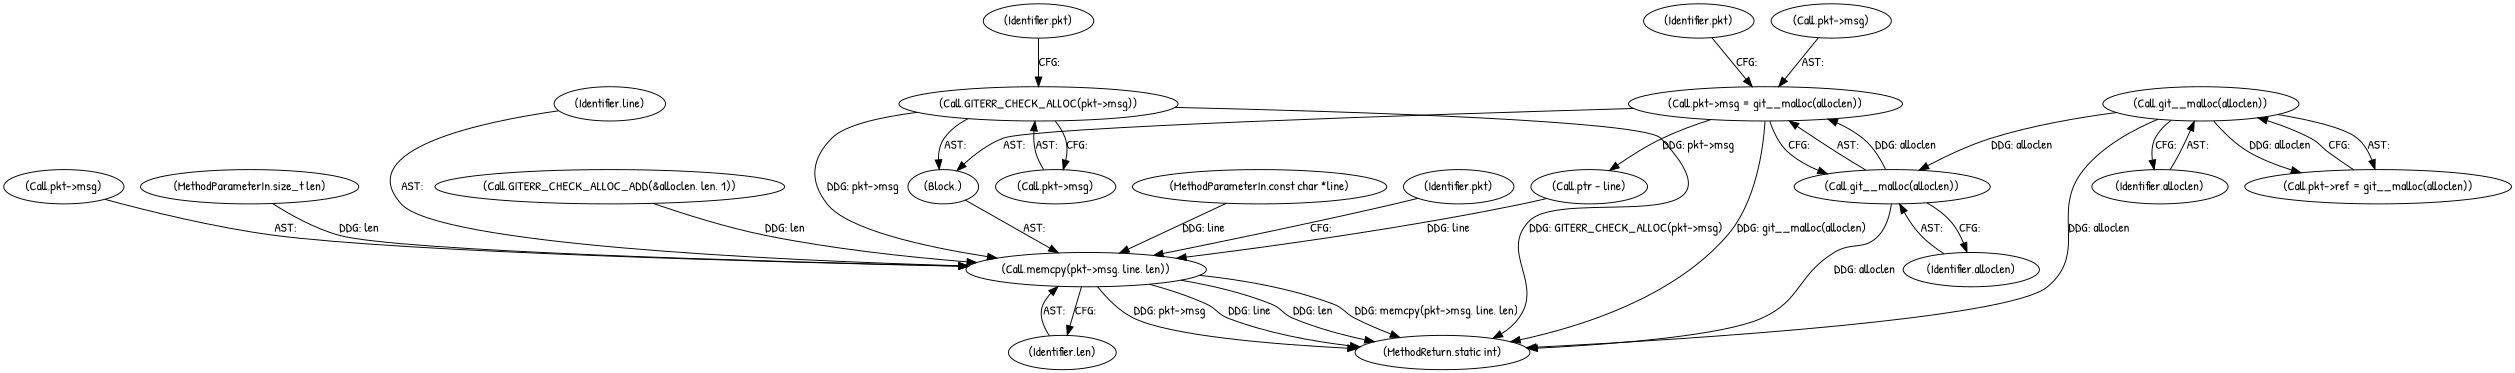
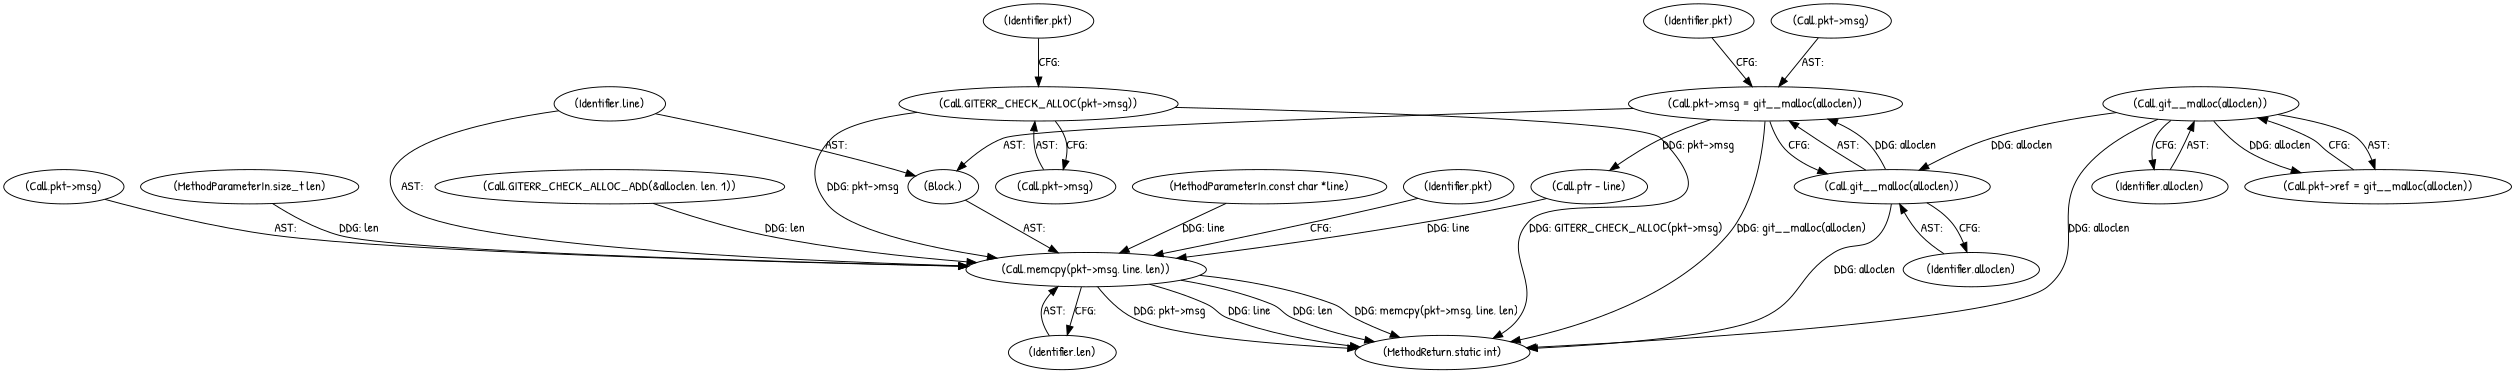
edge "(Call,GITERR_CHECK_ALLOC(pkt->msg))" -> "(Block,)": now "(Identifier,line)" -> "(Block,)"
